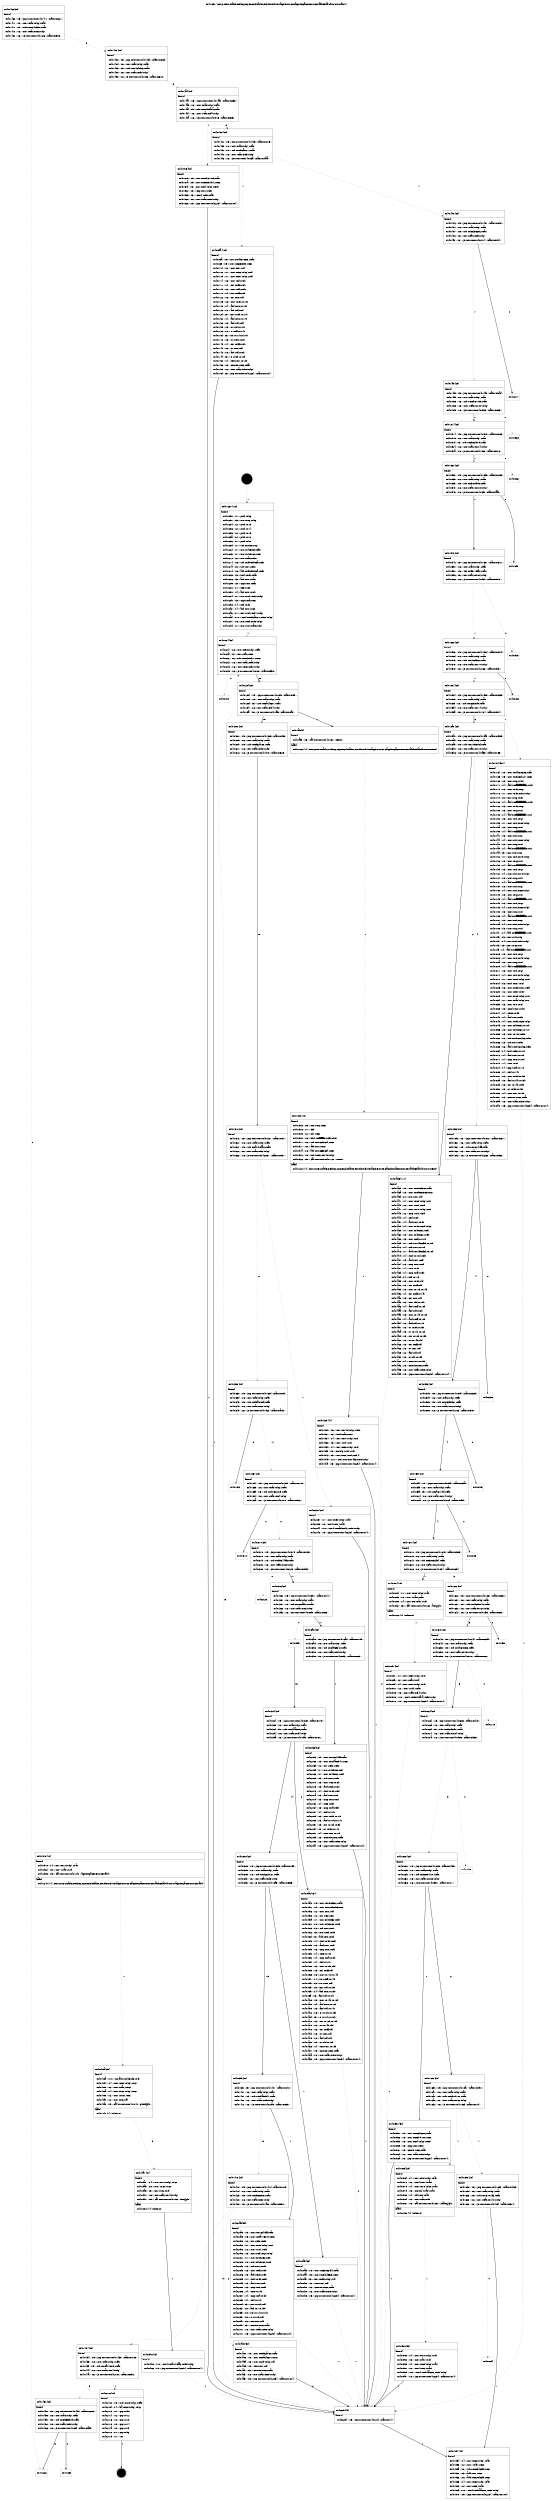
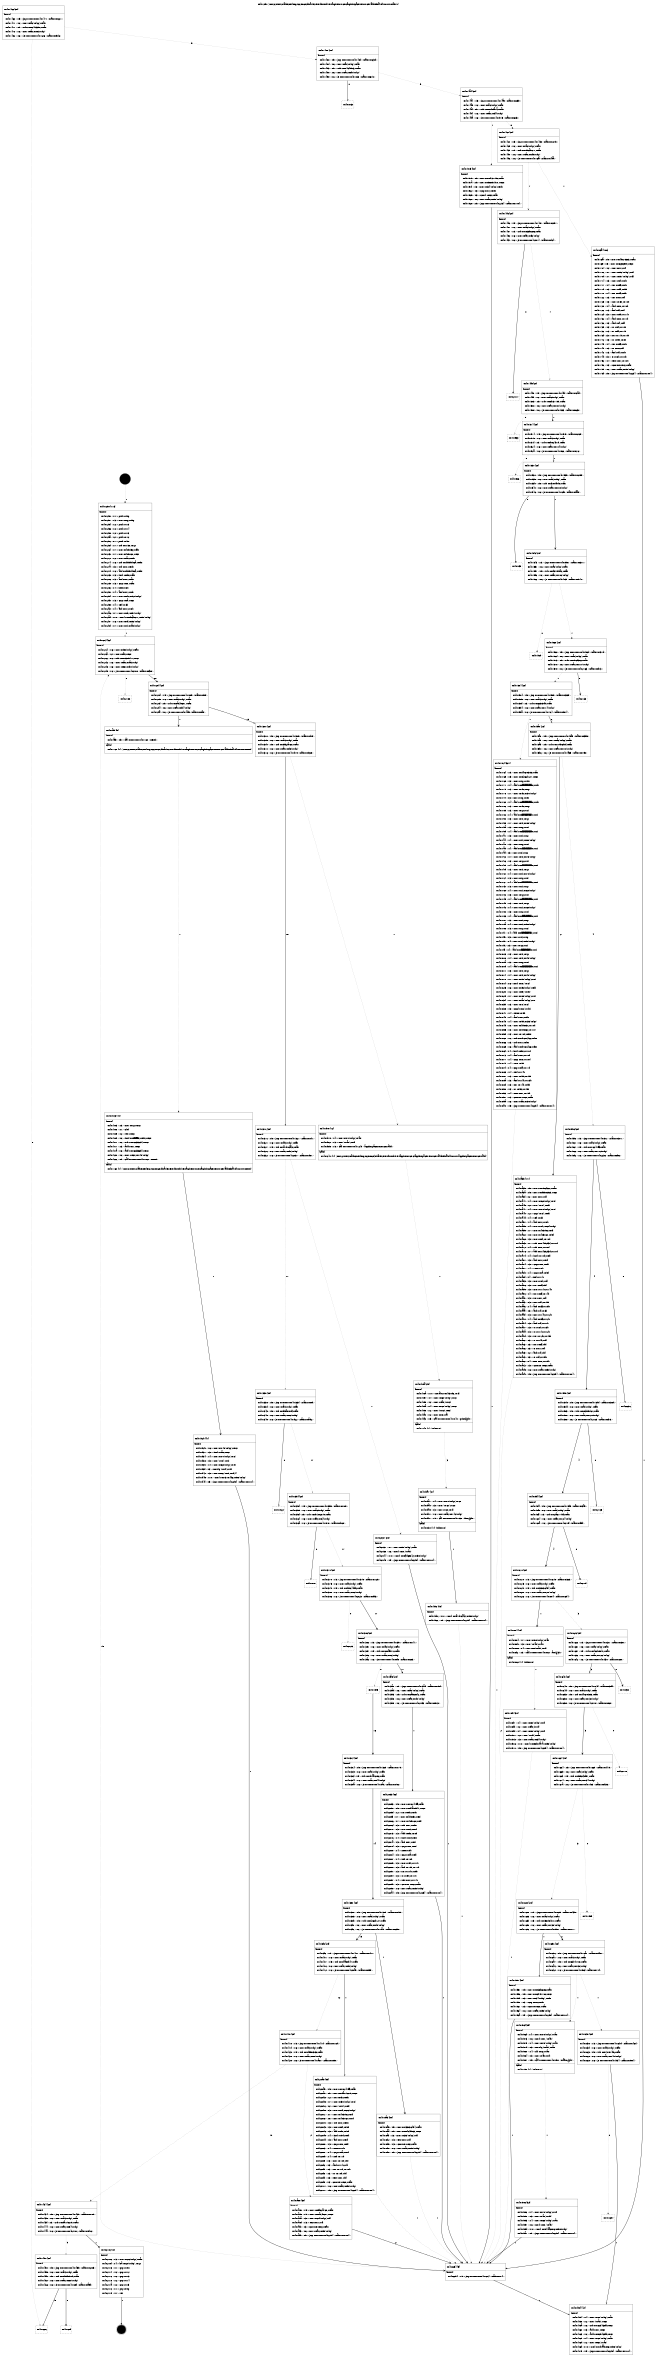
node "0x4018c3": added
edge "0x401300 [28]" -> "0x401b7e [12]": added, label "1"
node "0x4019ac [137]": removed
edge "0x401434 [28]" -> "0x40210c [18]": style dotted -> bold
